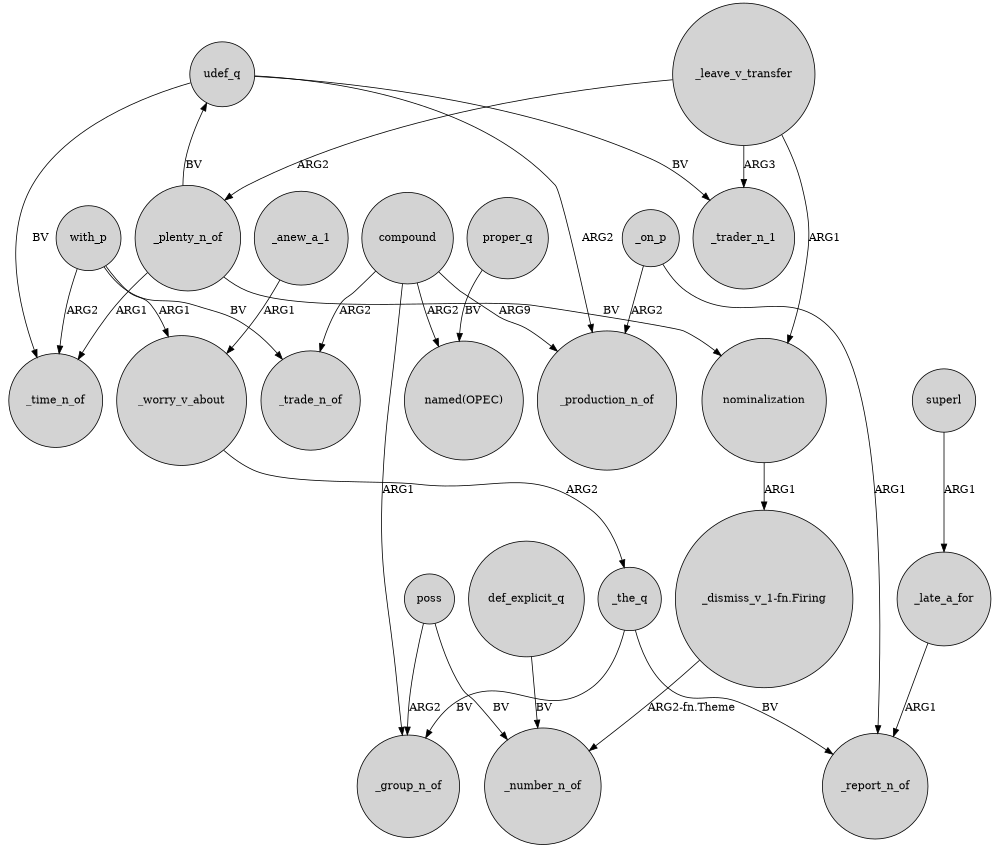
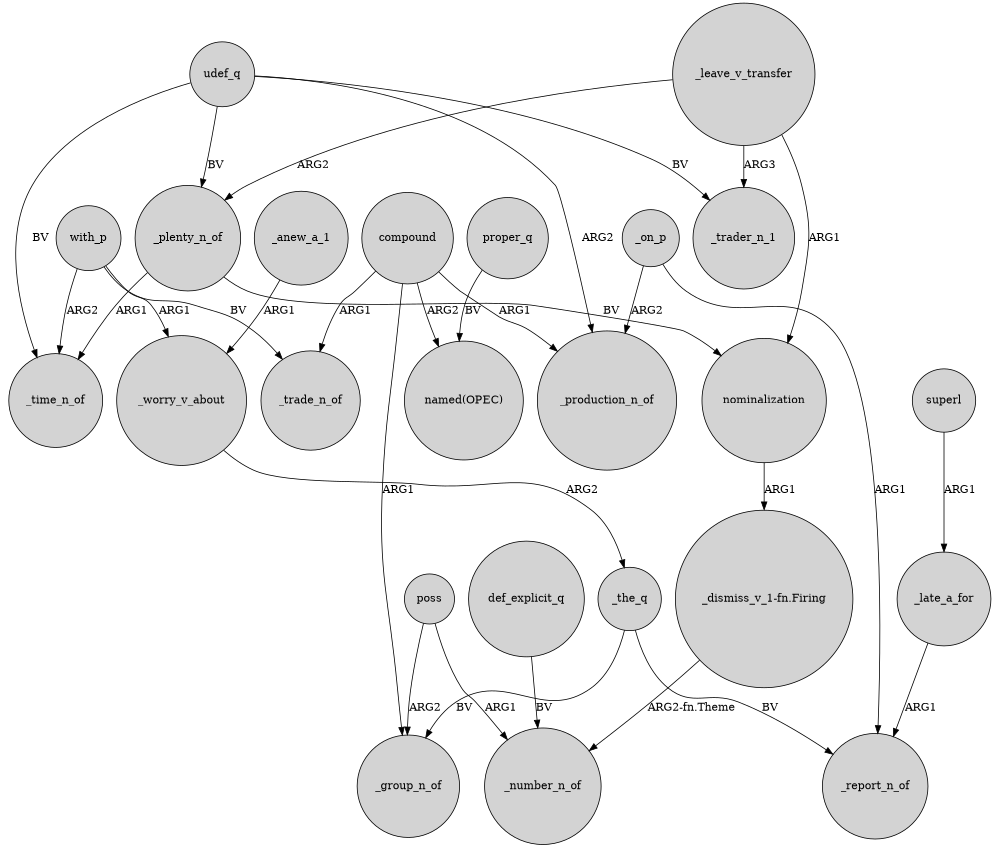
edge "_plenty_n_of" -> "udef_q": reversed
edge "compound" -> "_trade_n_of": label "ARG2" -> "ARG1"
edge "compound" -> "_production_n_of": label "ARG9" -> "ARG1"
edge "poss" -> "_number_n_of": label "BV" -> "ARG1"
